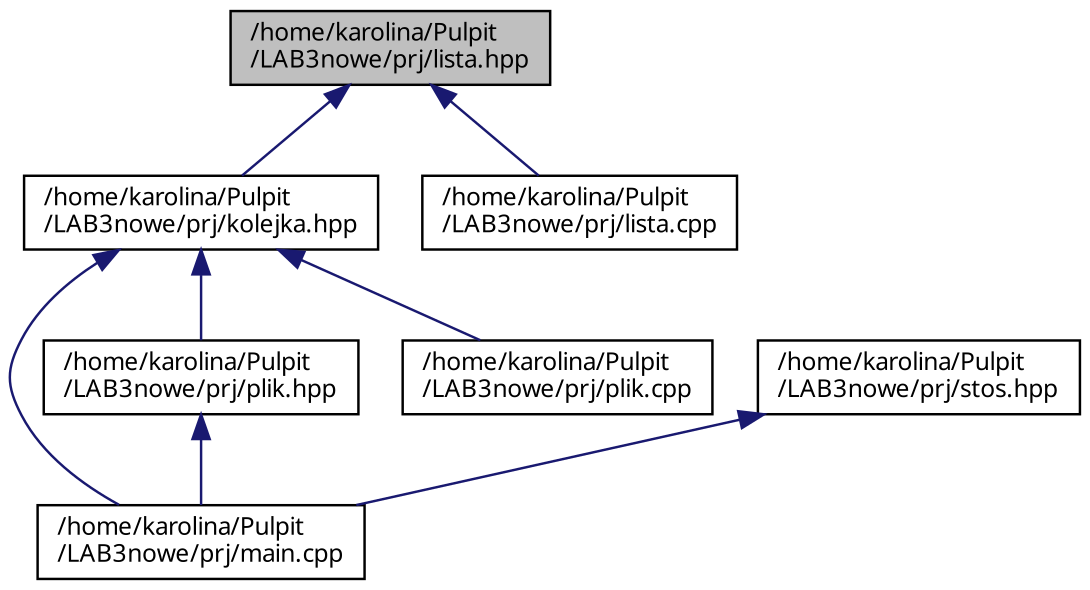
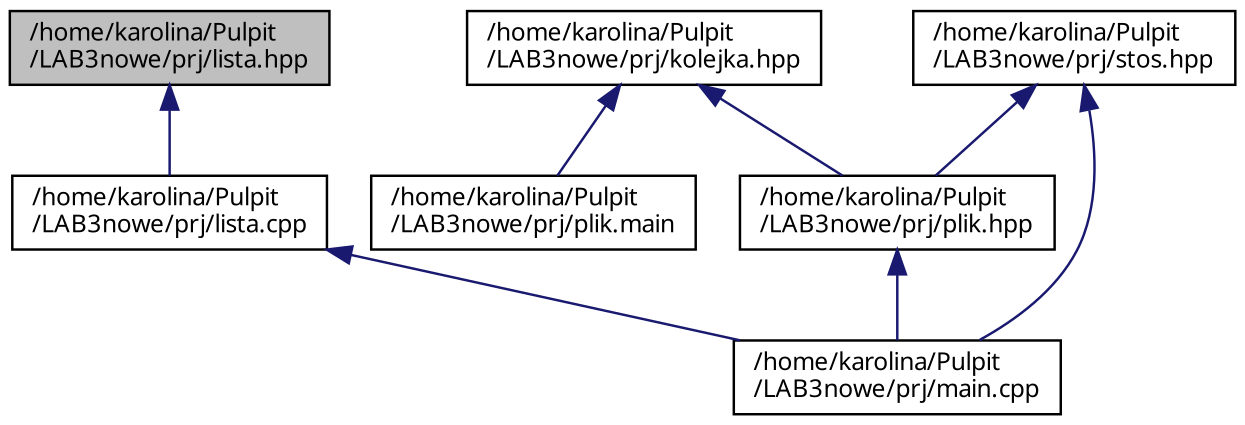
edge "/home/karolina/Pulpit /LAB3nowe/prj/kolejka.hpp" -> "/home/karolina/Pulpit /LAB3nowe/prj/lista.hpp": removed
edge "/home/karolina/Pulpit /LAB3nowe/prj/plik.hpp" -> "/home/karolina/Pulpit /LAB3nowe/prj/stos.hpp": added
node "/home/karolina/Pulpit /LAB3nowe/prj/plik.cpp": label "/home/karolina/Pulpit /LAB3nowe/prj/plik.cpp" -> "/home/karolina/Pulpit /LAB3nowe/prj/plik.main"
edge "/home/karolina/Pulpit /LAB3nowe/prj/main.cpp" -> "/home/karolina/Pulpit /LAB3nowe/prj/kolejka.hpp": now "/home/karolina/Pulpit /LAB3nowe/prj/main.cpp" -> "/home/karolina/Pulpit /LAB3nowe/prj/lista.cpp"
